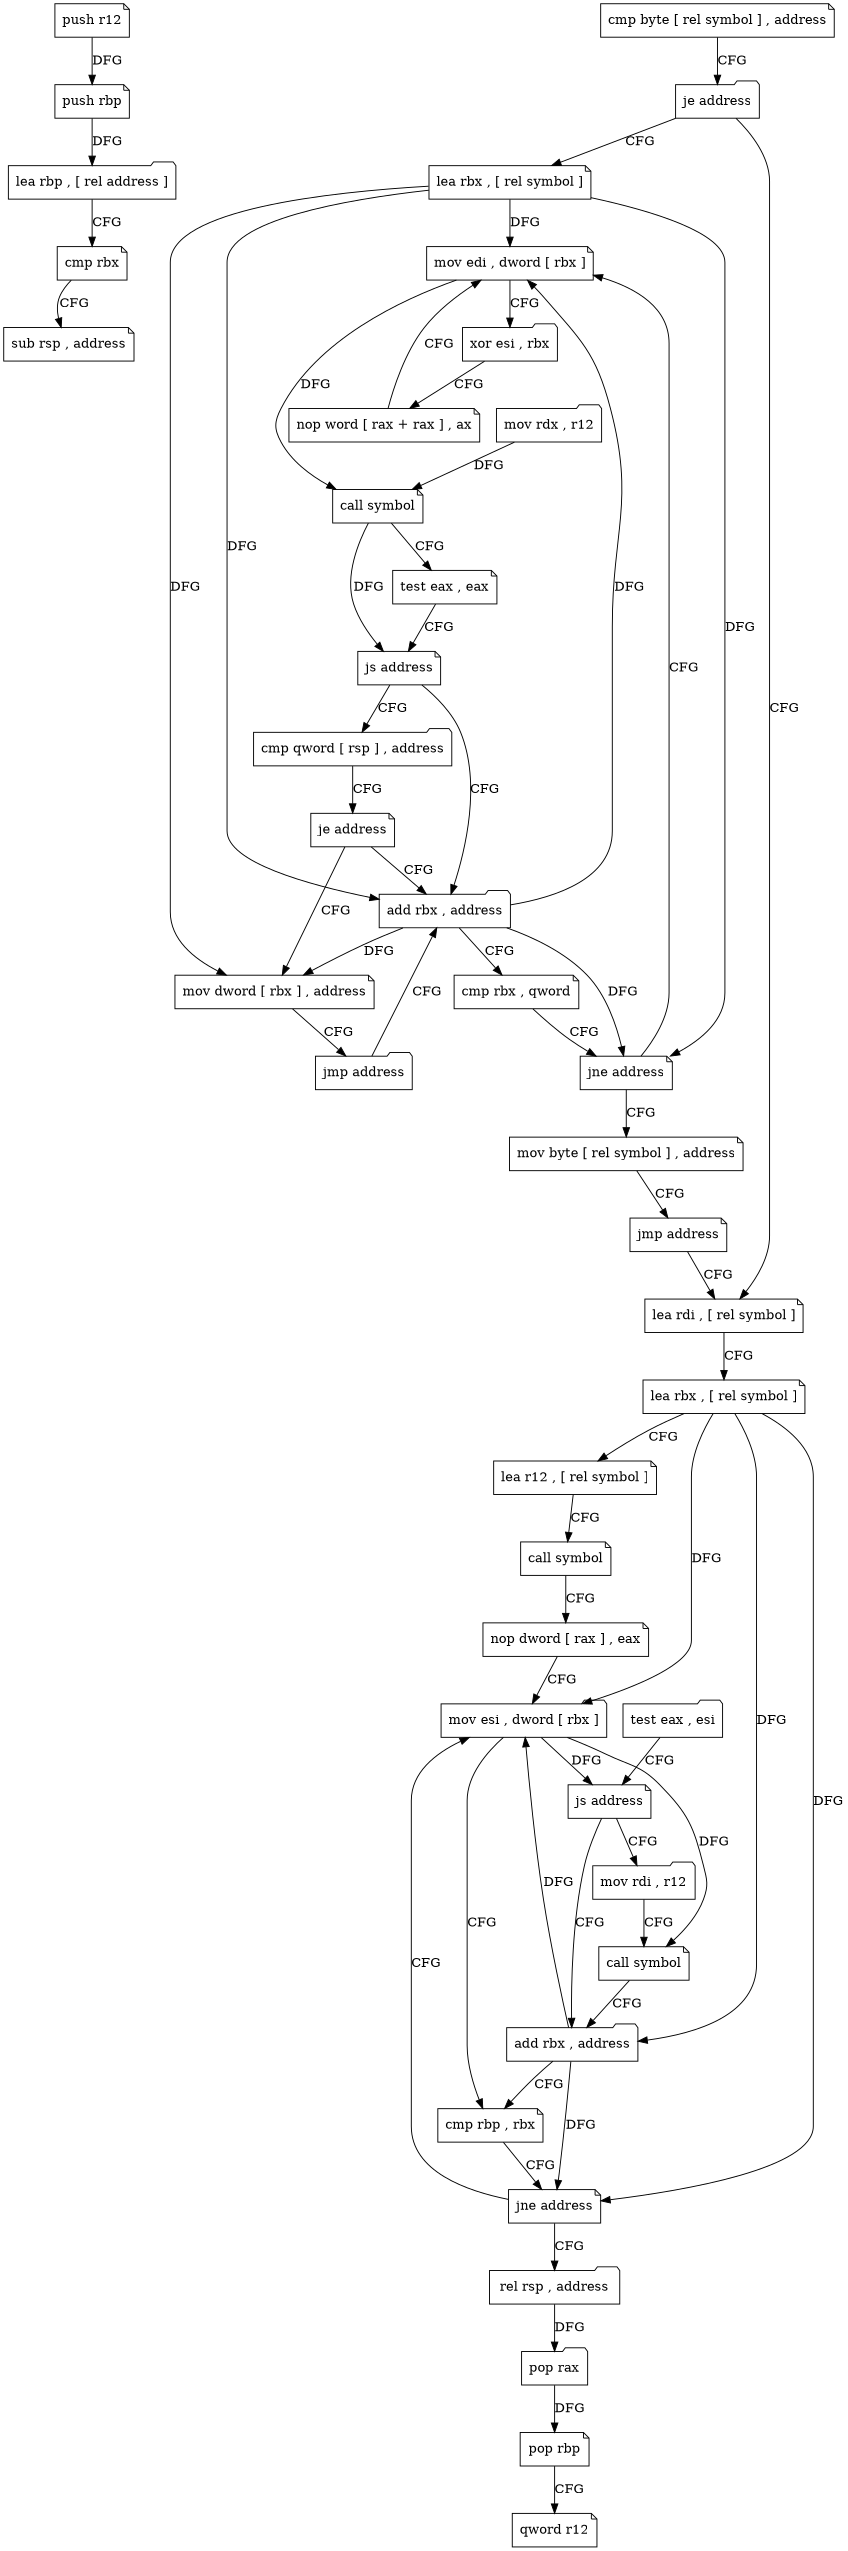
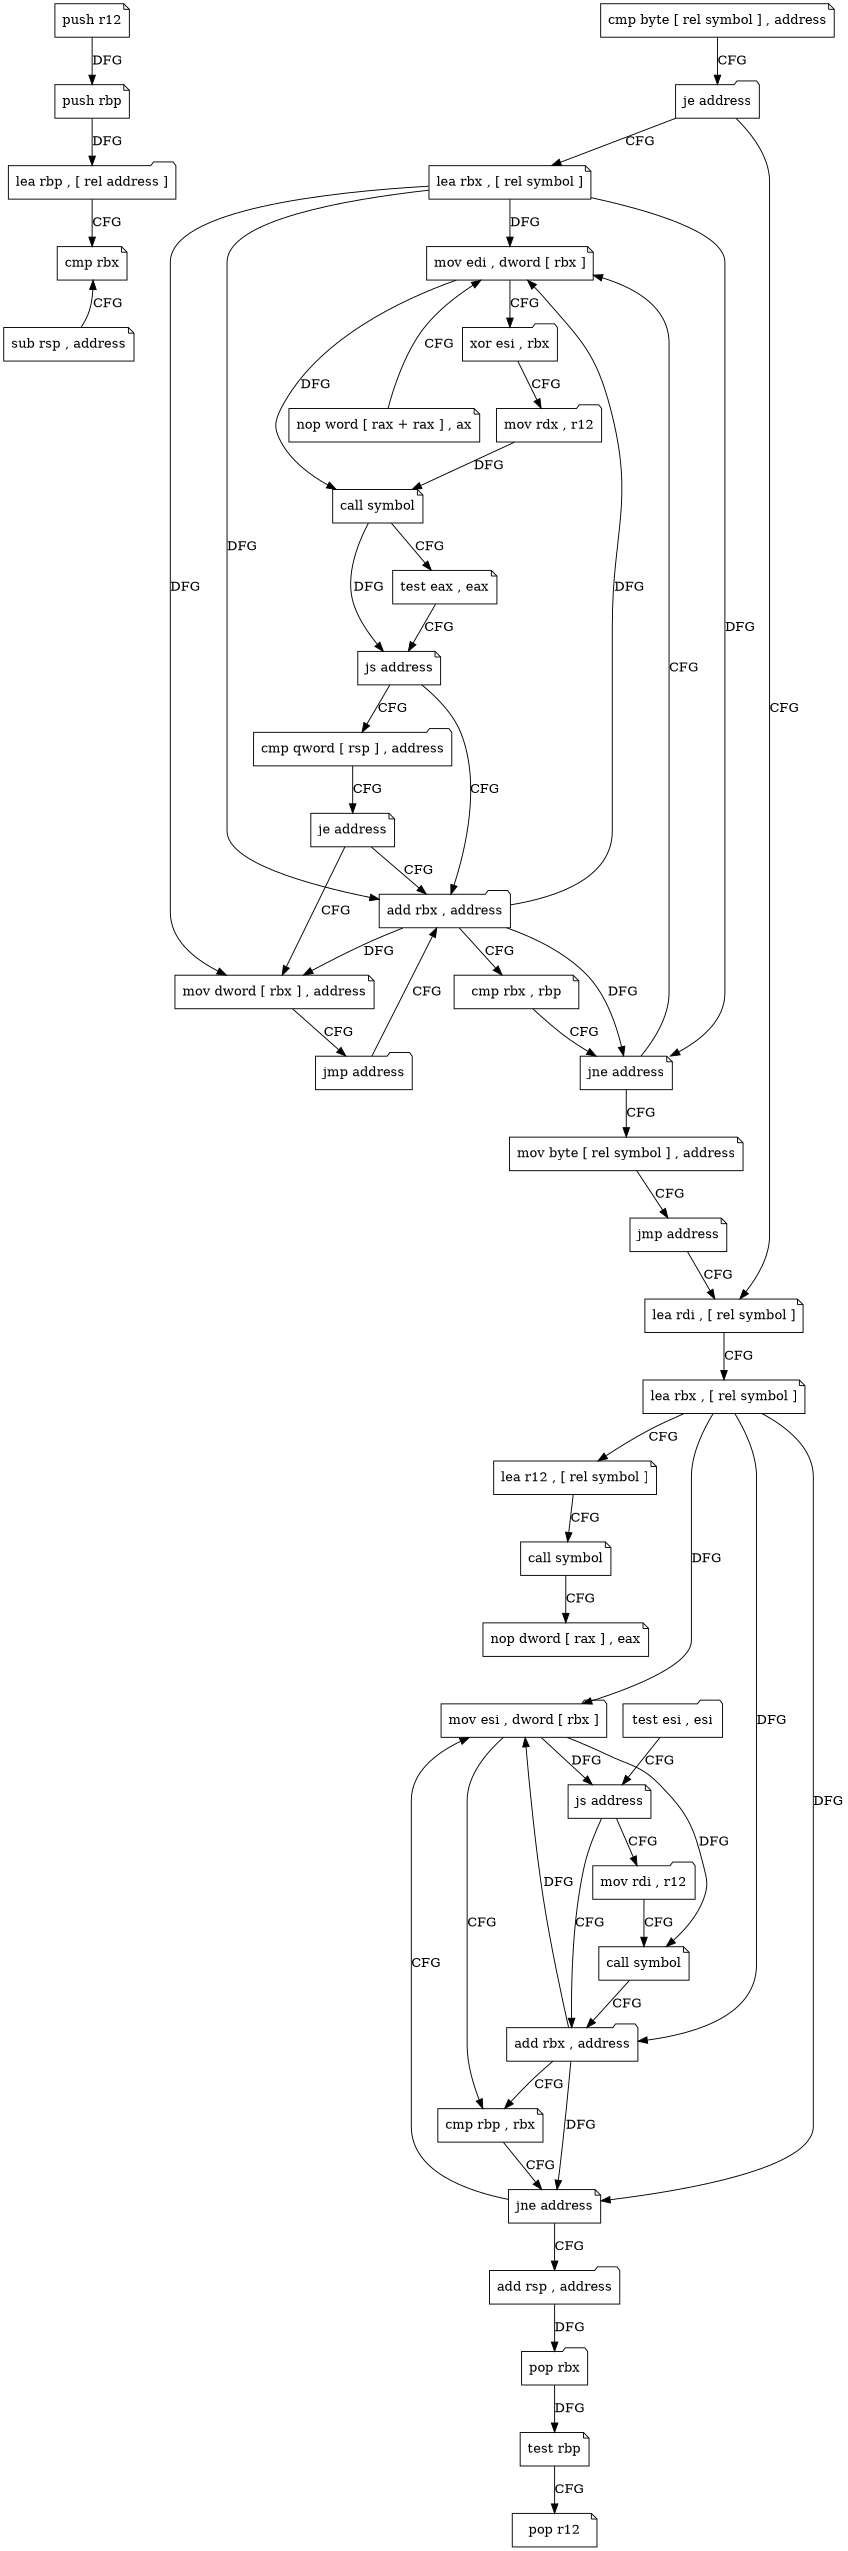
edge "cmp rbx" -> "sub rsp , address": reversed
edge "xor esi , rbx" -> "nop word [ rax + rax ] , ax": now "xor esi , rbx" -> "mov rdx , r12"
node "cmp rbx , qword": label "cmp rbx , qword" -> "cmp rbx , rbp"
edge "nop dword [ rax ] , eax" -> "mov esi , dword [ rbx ]": removed, label "CFG"
node "test eax , esi": label "test eax , esi" -> "test esi , esi"
node "rel rsp , address": label "rel rsp , address" -> "add rsp , address"
node "pop rax": label "pop rax" -> "pop rbx"
node "pop rbp": label "pop rbp" -> "test rbp"
node "qword r12": label "qword r12" -> "pop r12"
